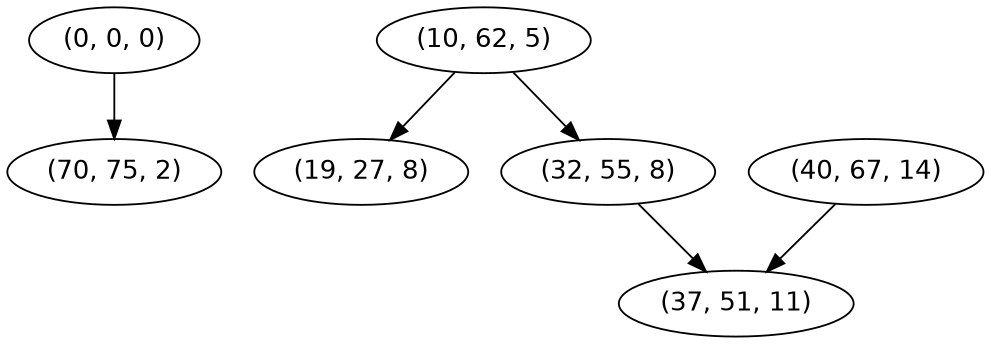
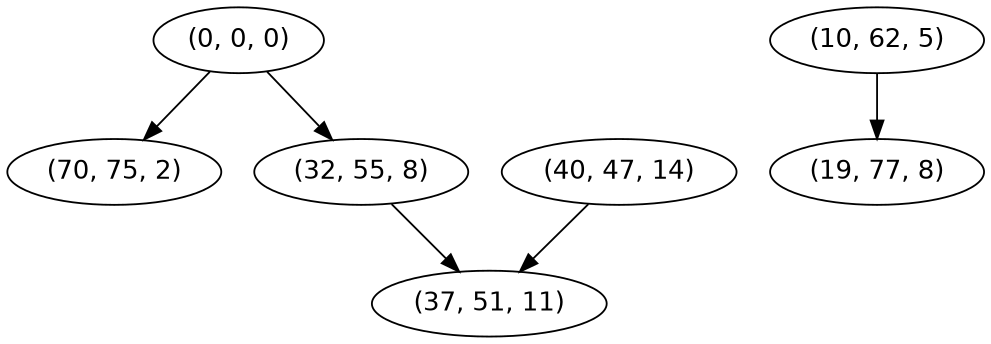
edge "(10, 62, 5)" -> "(32, 55, 8)": now "(0, 0, 0)" -> "(32, 55, 8)"
node "(19, 27, 8)": label "(19, 27, 8)" -> "(19, 77, 8)"
node "(40, 67, 14)": label "(40, 67, 14)" -> "(40, 47, 14)"
